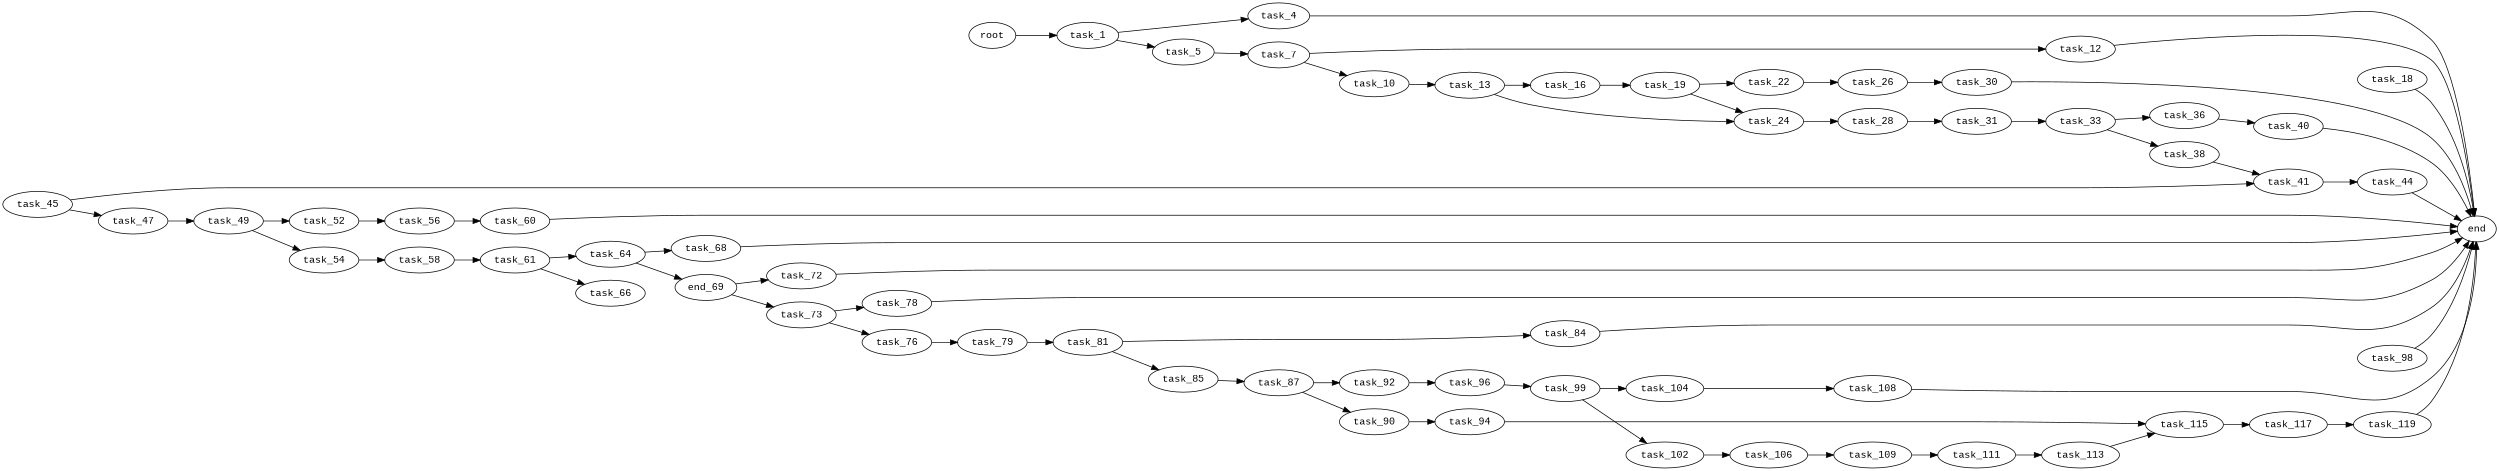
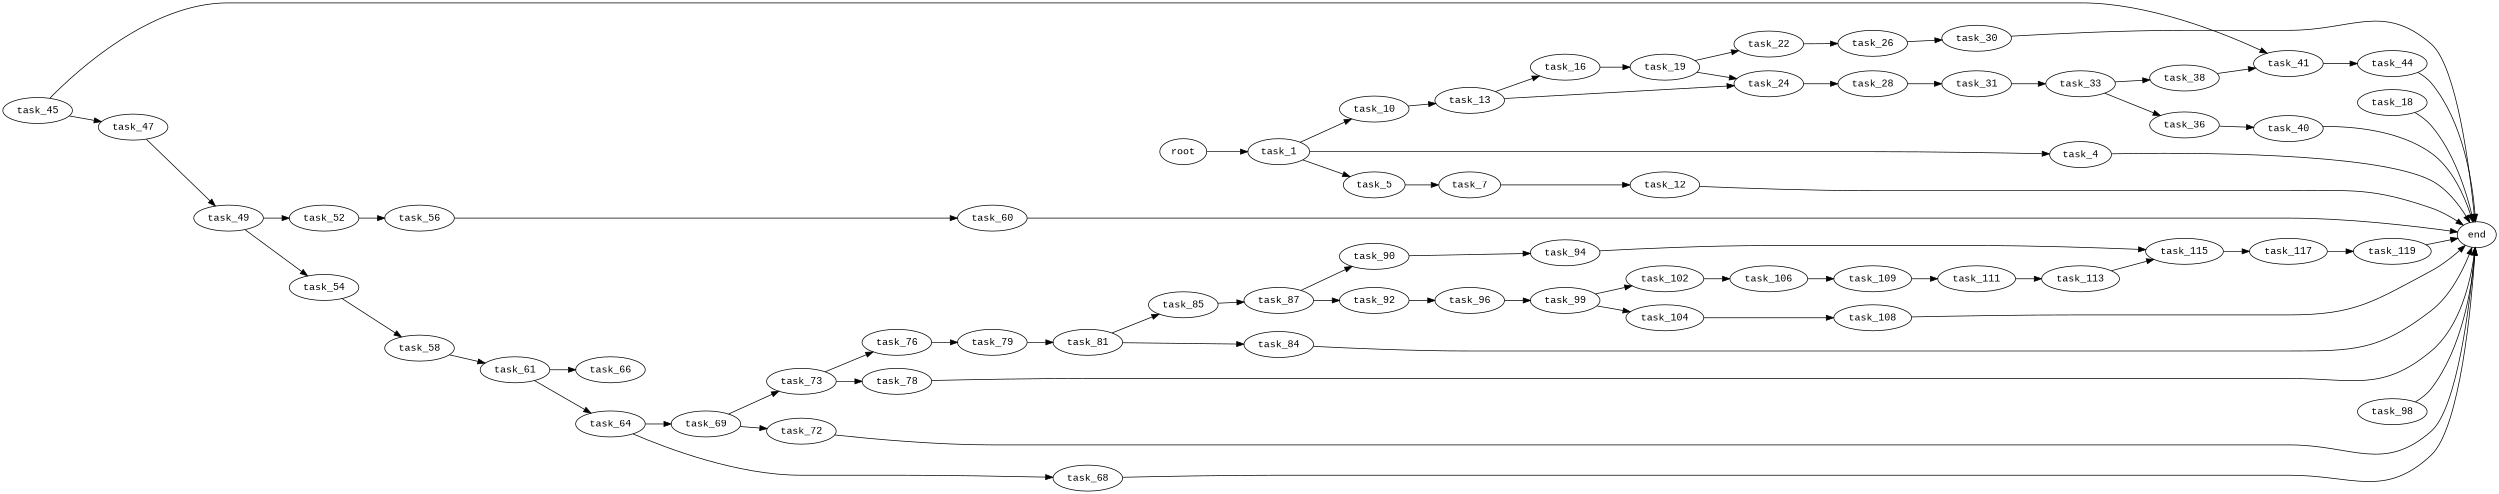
edge "task_7" -> "task_10": now "task_1" -> "task_10"
node "end_69": label "end_69" -> "task_69"
